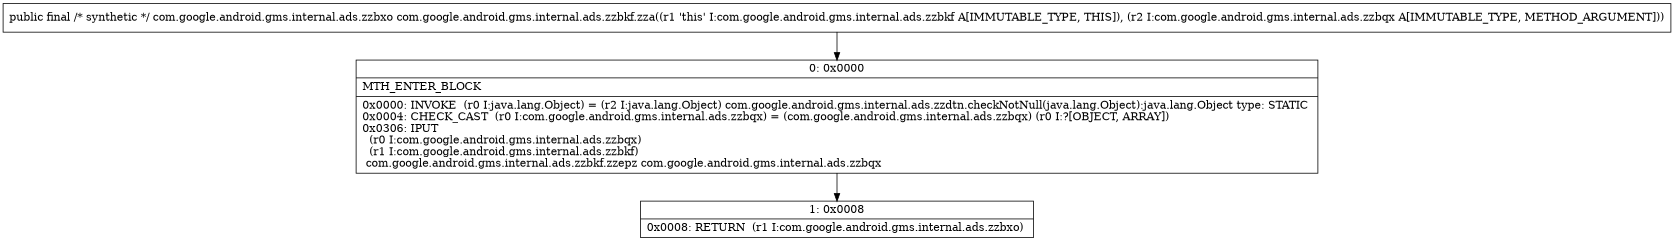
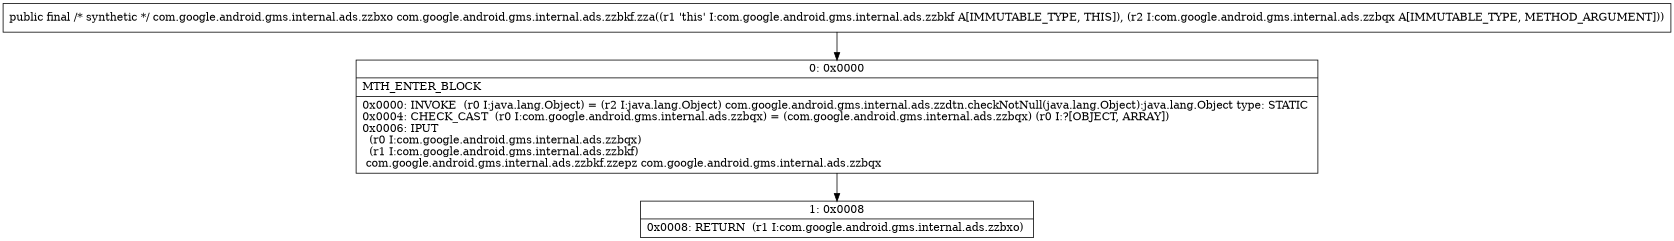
node "0: 0x0000": text "0x0306: IPUT" -> "0x0006: IPUT"
